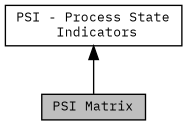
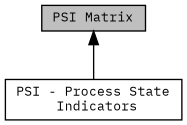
edge "PSI Matrix" -> "PSI - Process State Indicators": reversed
